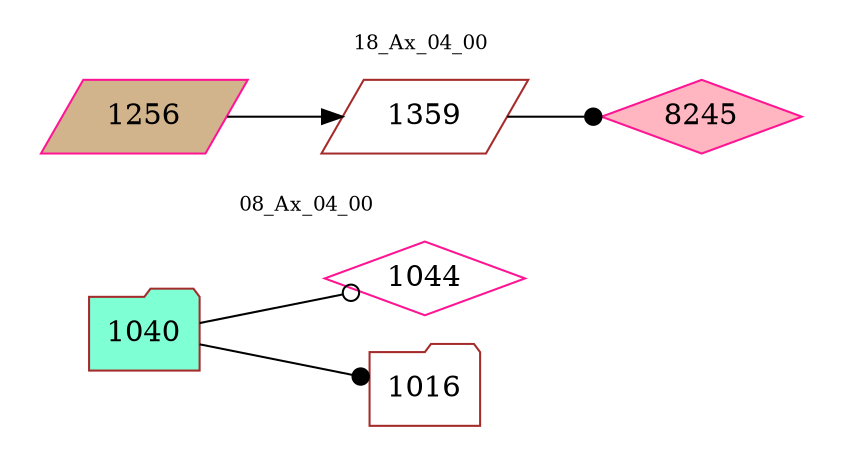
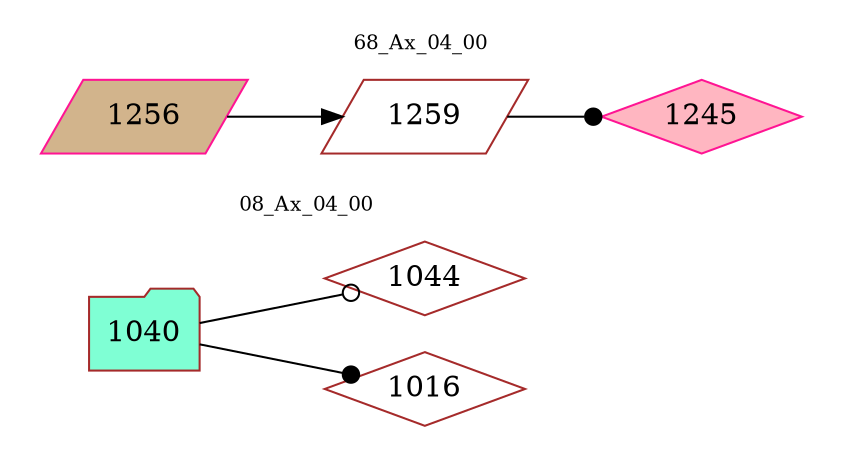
cluster "18_Ax_04_00": label "18_Ax_04_00" -> "68_Ax_04_00"
node "1359": label "1359" -> "1259"
node "8245": label "8245" -> "1245"
node "1044": color deeppink -> brown
node "1016": shape folder -> diamond
